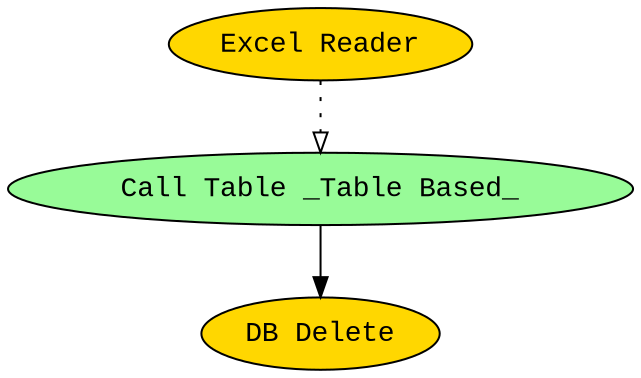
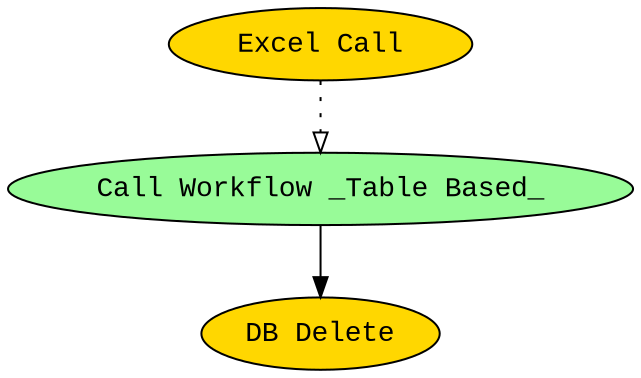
node "Excel Reader": label "Excel Reader" -> "Excel Call"
node "Call Table _Table Based_": label "Call Table _Table Based_" -> "Call Workflow _Table Based_"
